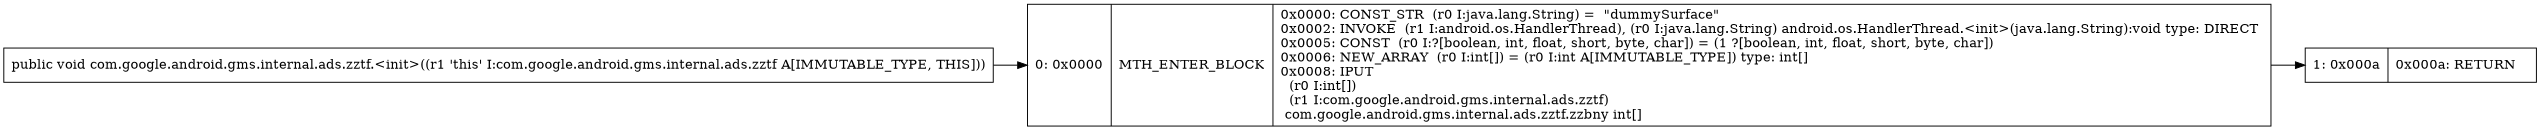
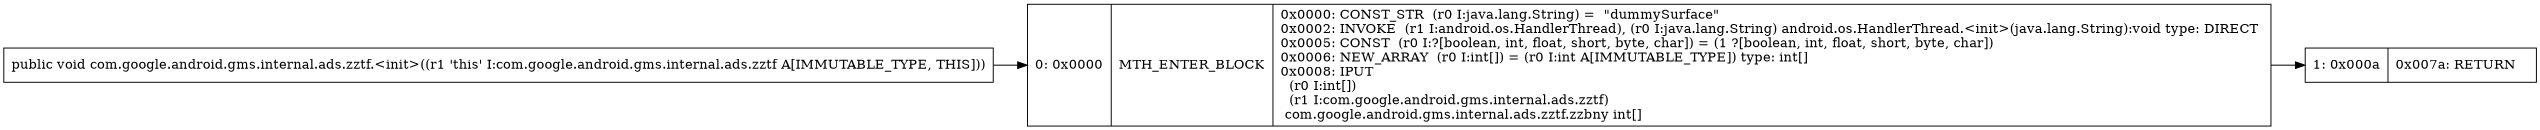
node "1: 0x000a": text "0x000a: RETURN" -> "0x007a: RETURN"
